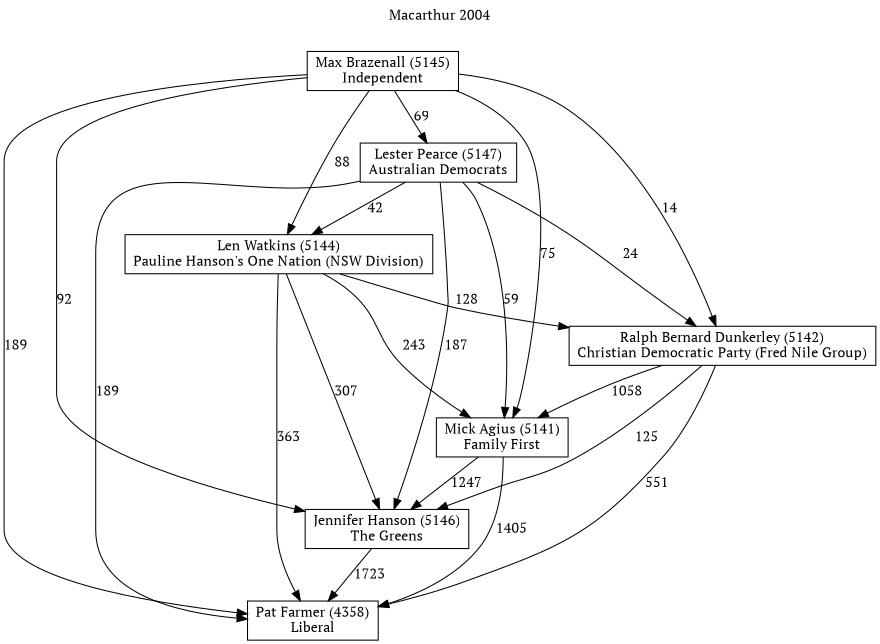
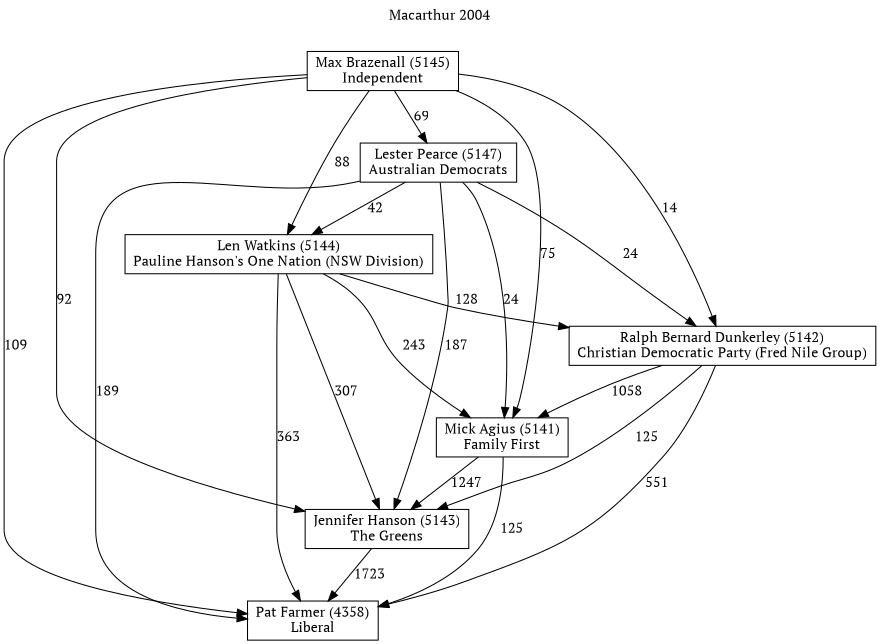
edge "Lester Pearce (5147) Australian Democrats" -> "Mick Agius (5141) Family First": label "59" -> "24"
edge "Max Brazenall (5145) Independent" -> "Pat Farmer (4358) Liberal": label "189" -> "109"
node "Jennifer Hanson (5146) The Greens": label "Jennifer Hanson (5146) The Greens" -> "Jennifer Hanson (5143) The Greens"
edge "Mick Agius (5141) Family First" -> "Pat Farmer (4358) Liberal": label "1405" -> "125"
